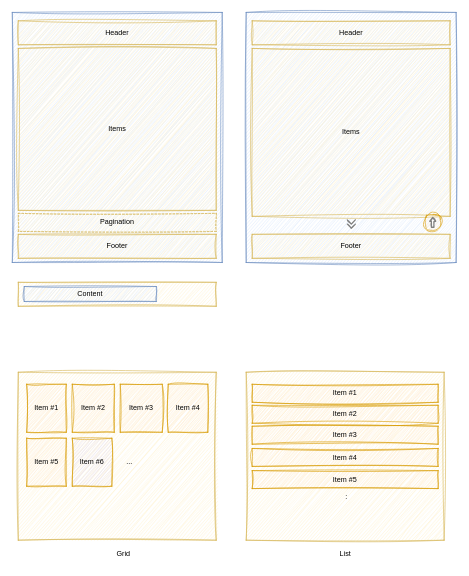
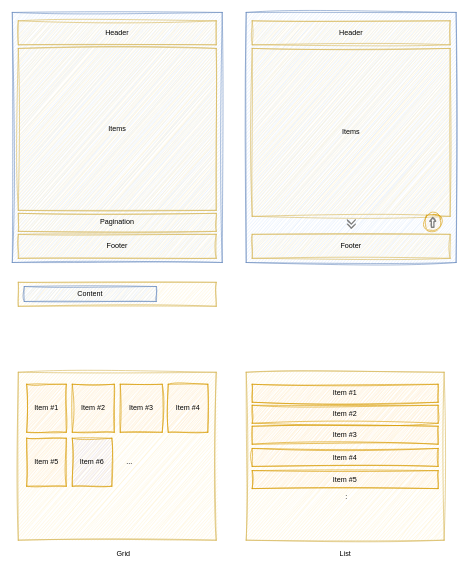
node "Pagination": style dashed -> solid
